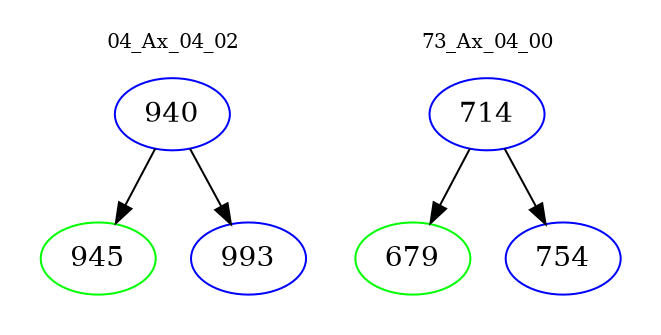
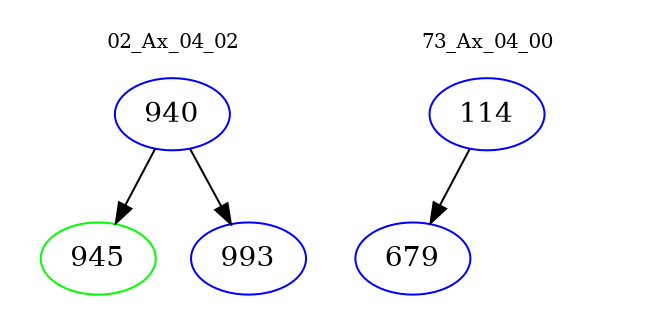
cluster "04_Ax_04_02": label "04_Ax_04_02" -> "02_Ax_04_02"
node "714": label "714" -> "114"
node "679": color green -> blue
node "754": removed
